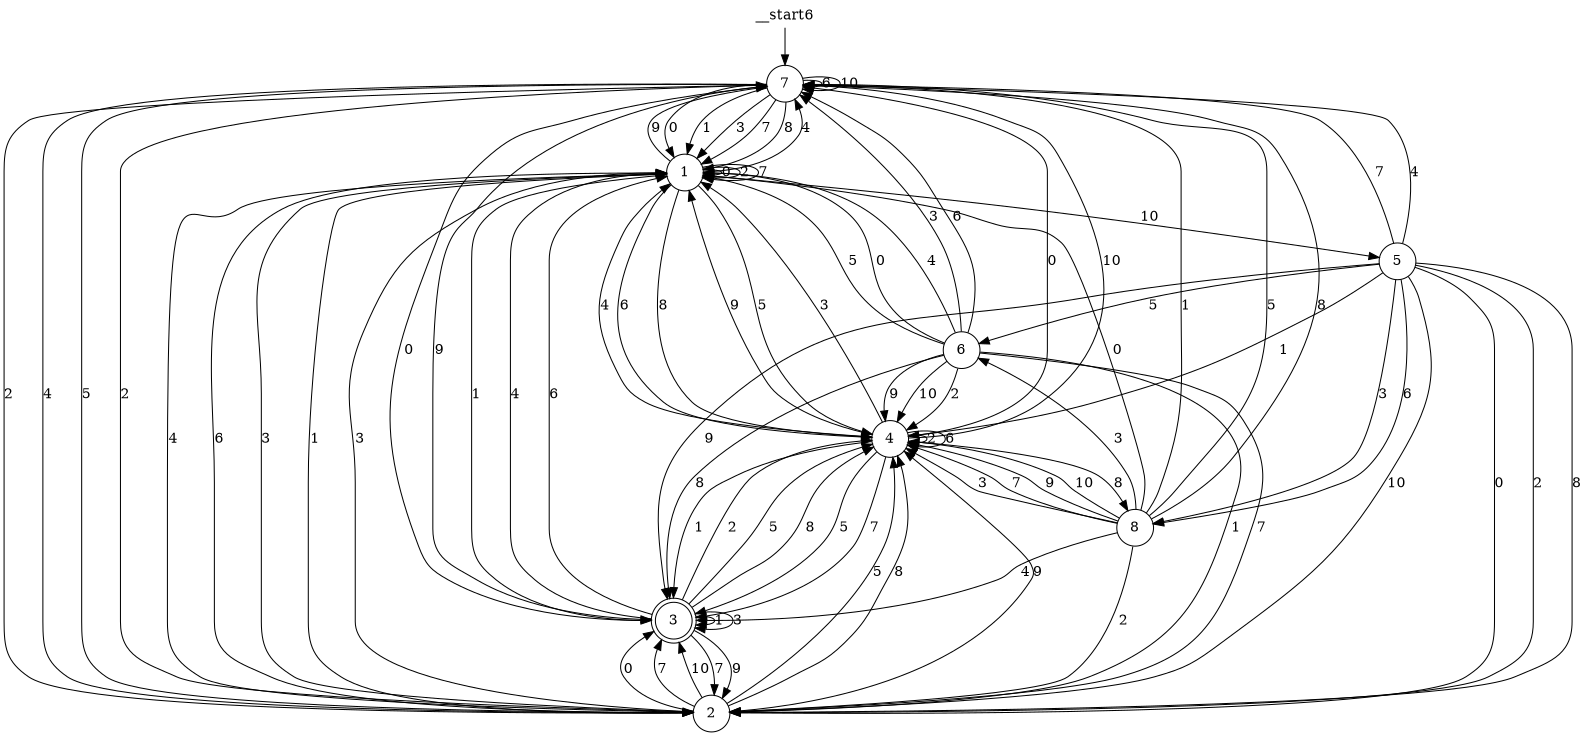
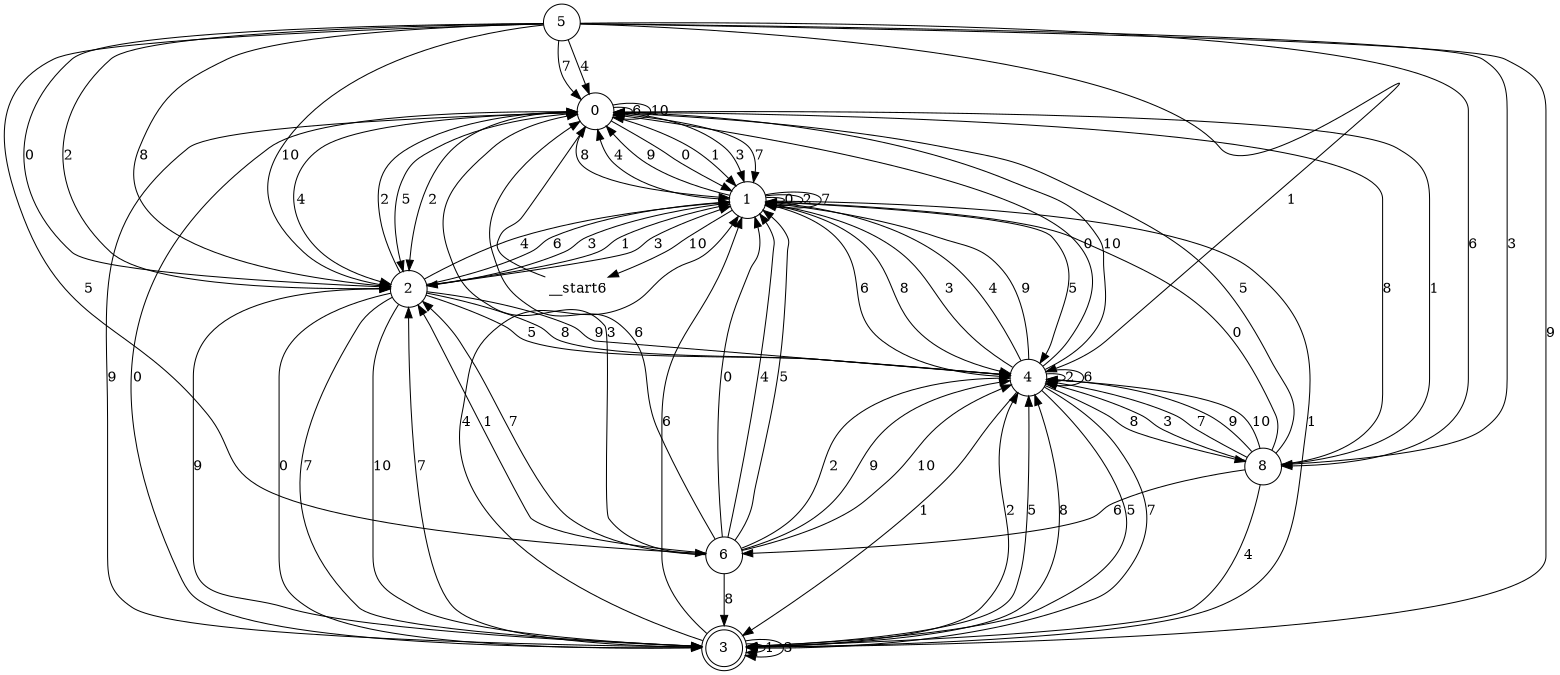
node "7": label "7" -> "0"
edge "1" -> "5": now "1" -> "__start6"
edge "8" -> "6": label "3" -> "6"
edge "8" -> "2": removed, label "2"
